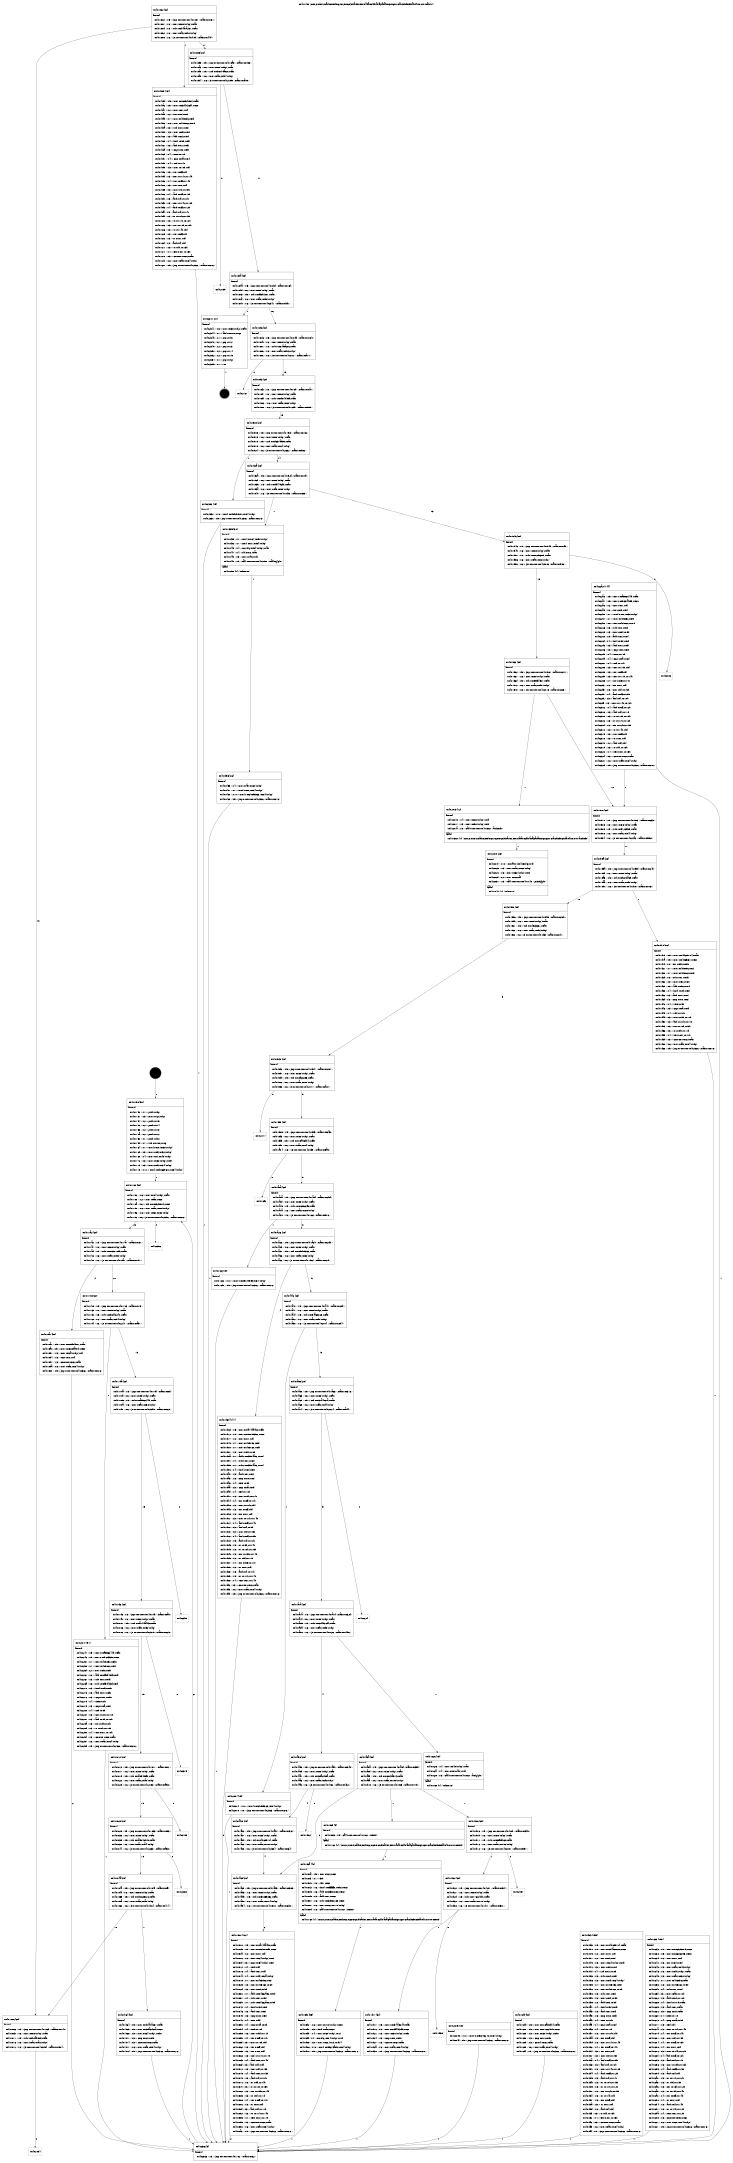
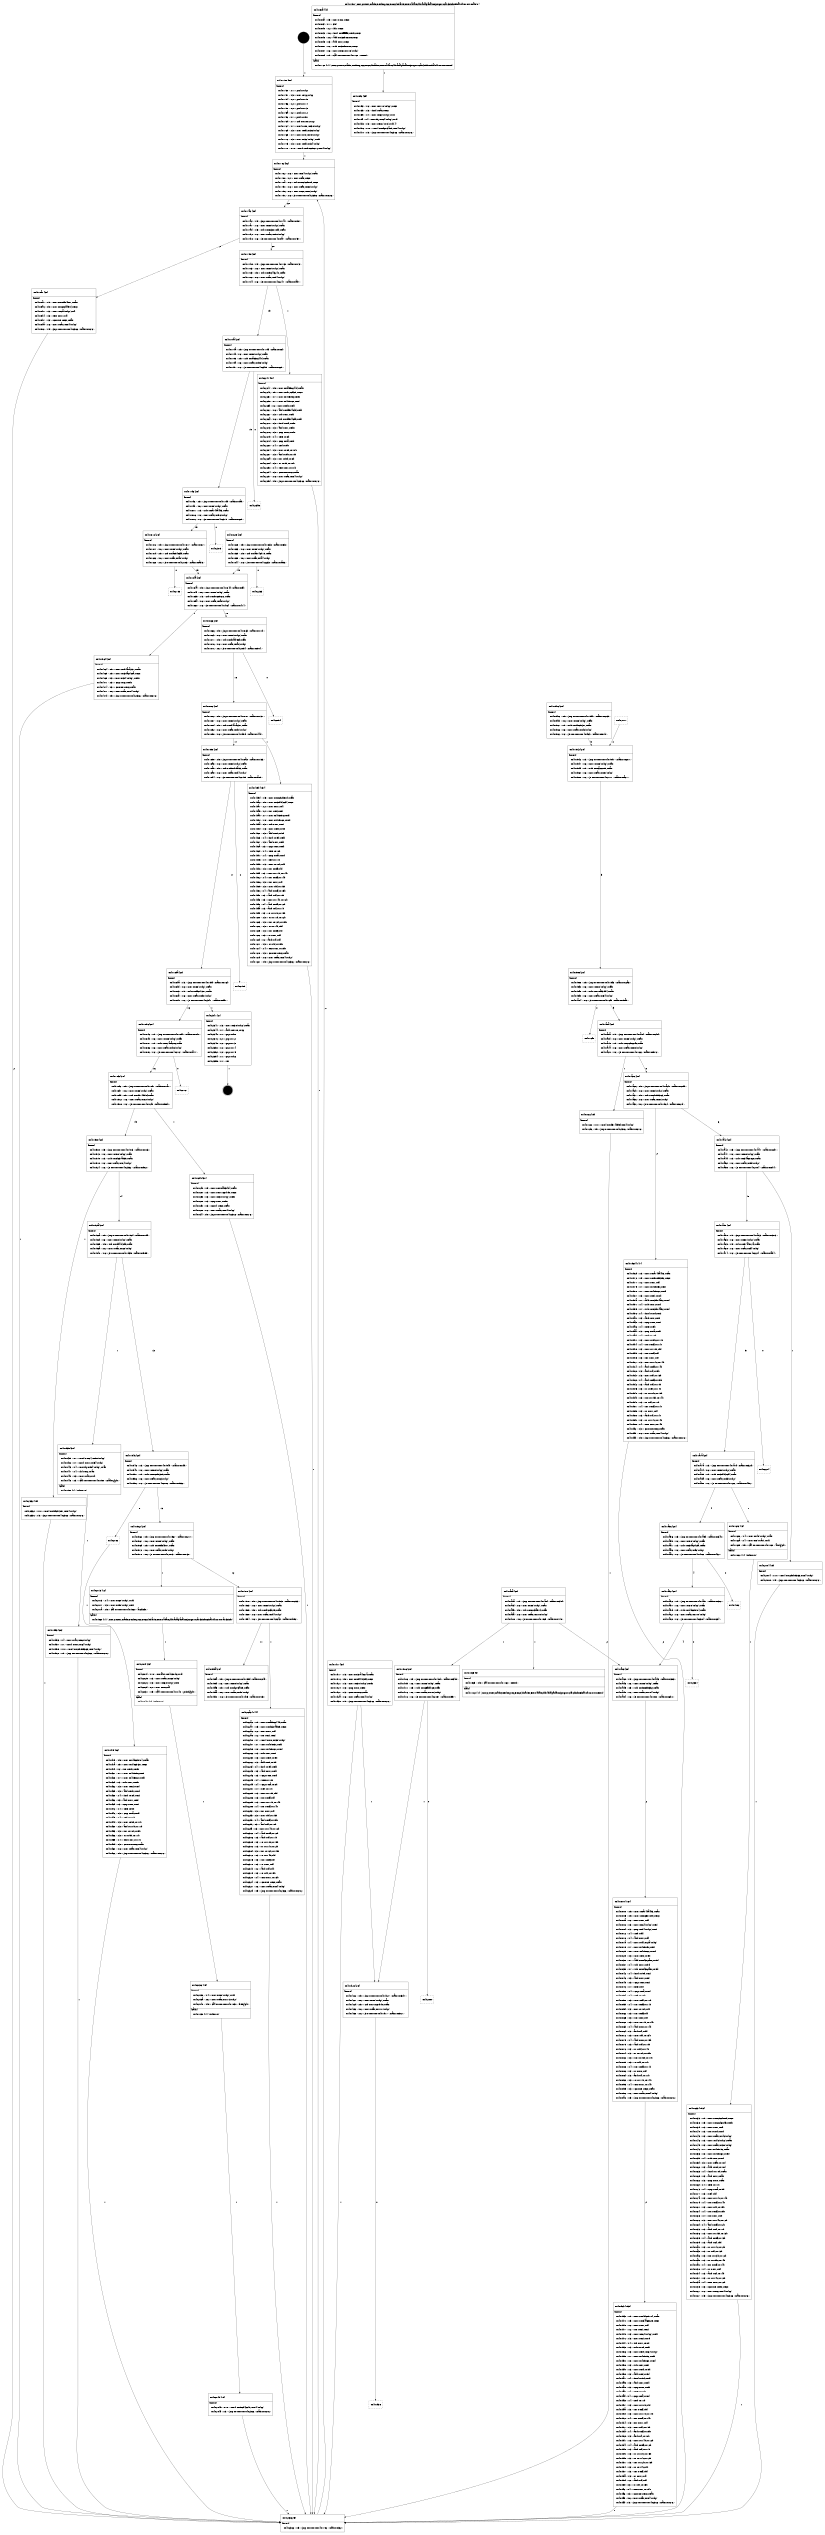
edge "0x4022a2 [144]" -> "0x40197e [28]": reversed
edge "0x40199a [28]" -> "0x4019b6 [28]": removed, label "10"
edge "0x40199a [28]" -> "0x401f15 [86]": now "0x40208c" -> "0x401f15 [86]"
edge "0x401882 [28]" -> "0x401866 [28]": reversed
edge "0x4019d2 [28]" -> "0x402177": reversed
edge "0x4018f2 [28]" -> "0x401cdb [30]": added, label "1"
node "0x402356": removed
node "0x402384": added
edge "0x401812 [28]" -> "0x40182e [28]": now "0x401812 [28]" -> "0x40184a [28]"
edge "0x401c26 [13]" -> "0x401c33 [153]": added, label "1"
edge "0x401ec5 [5]" -> "0x401eca [40]": removed, label "1"
edge "0x401b22 [28]" -> "0x401d17 [30]": reversed
node "0x402036 [15]": added
edge "0x401ef2 [35]" -> "0x4023c6 [5]": removed, label "1"
edge "0x401e00 [167]" -> "0x4023c6 [5]": now "0x401e00 [167]" -> "0x401f6b [153]"
